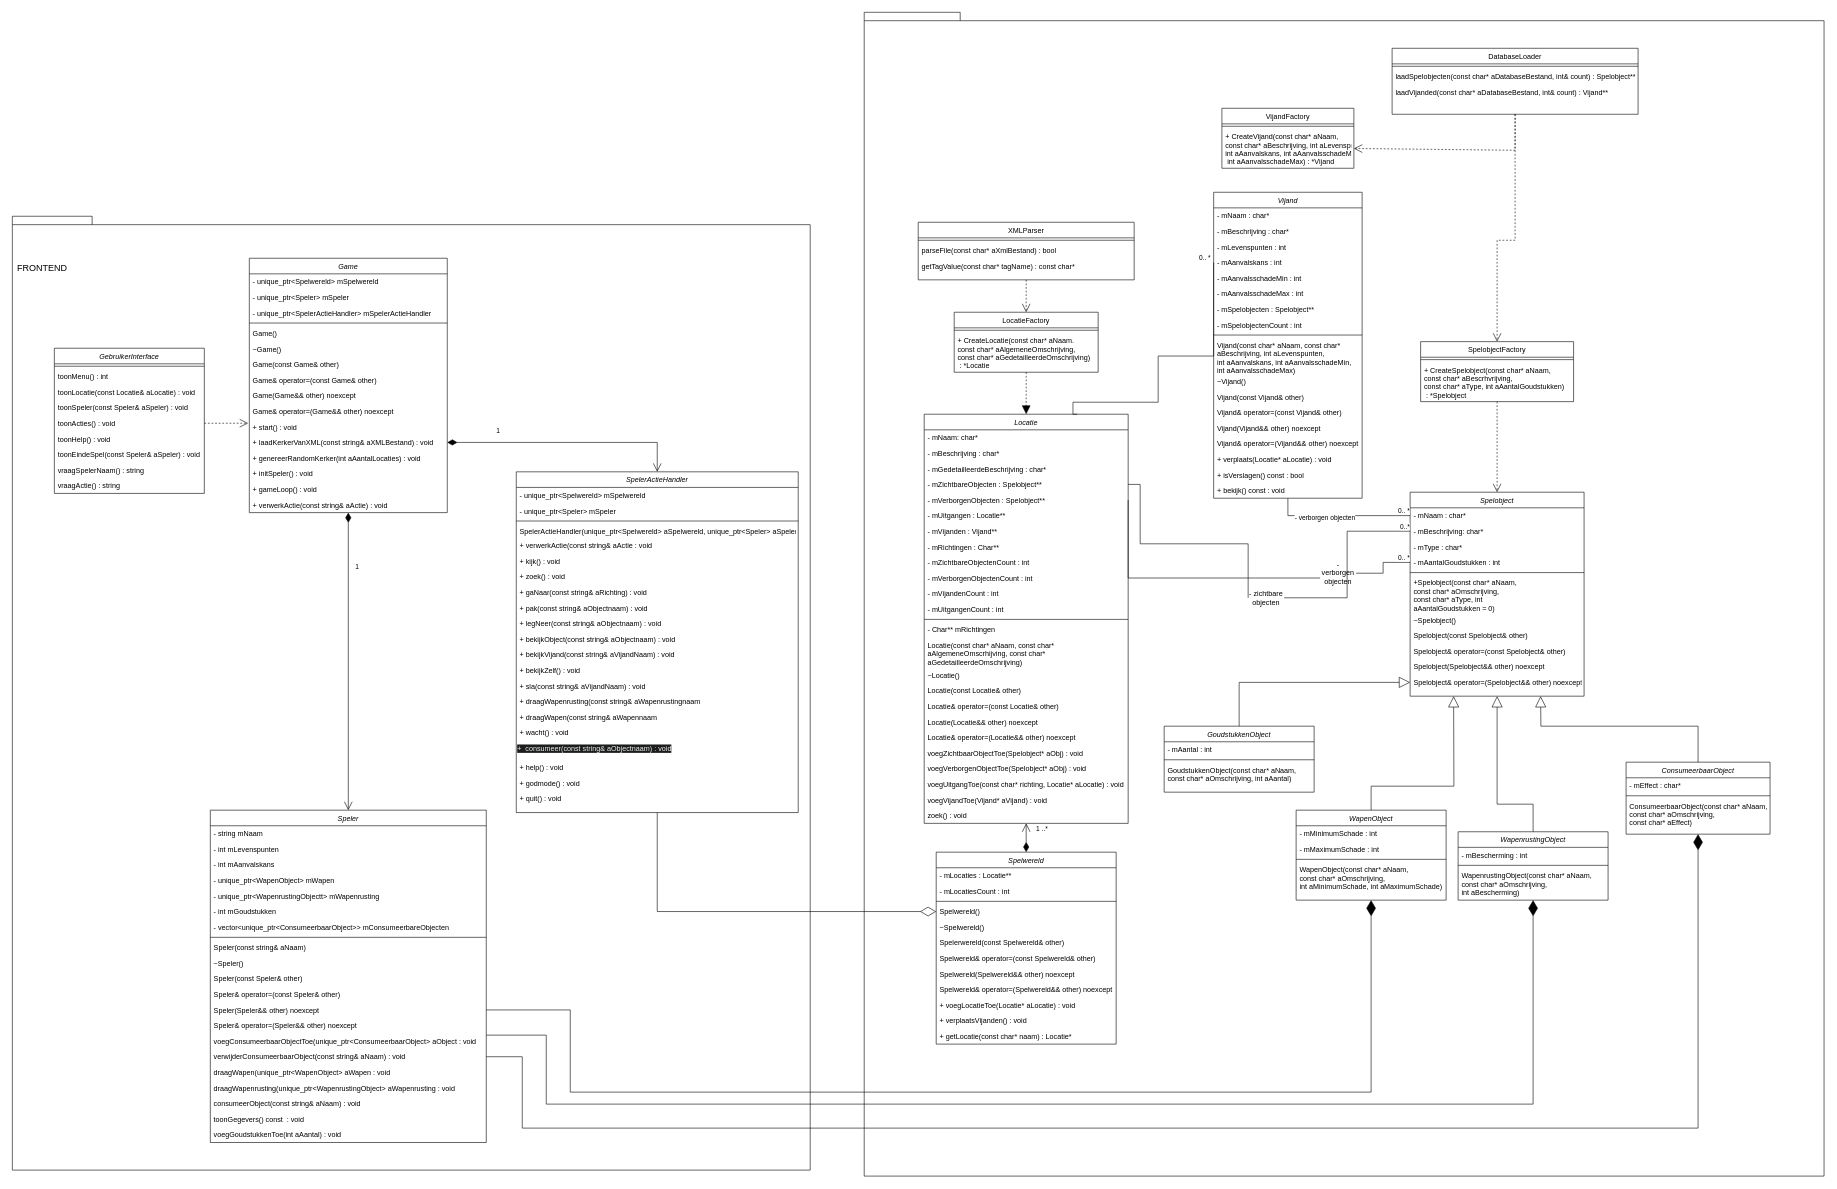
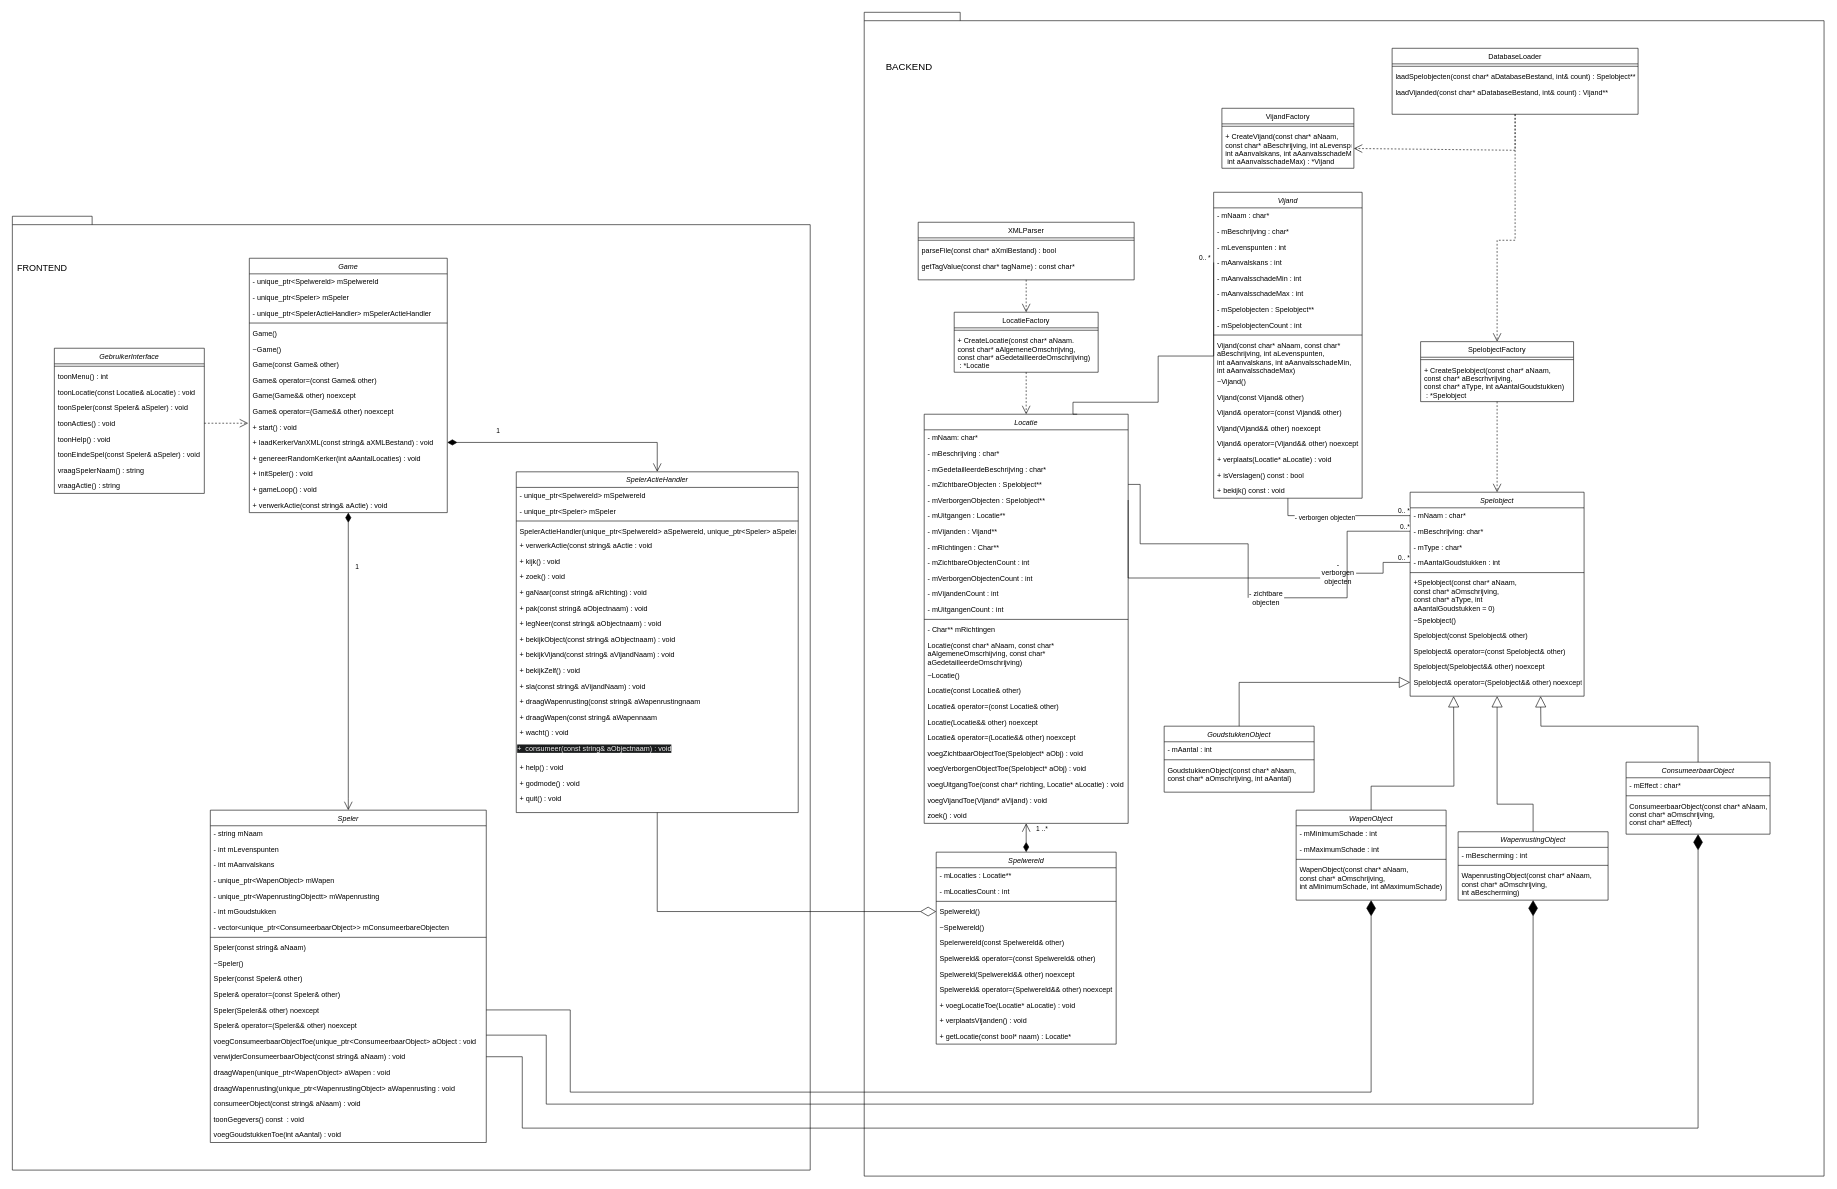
node "BACKEND": added
edge "LocatieFactory" -> "Locatie": arrowhead block -> open
node "+ getLocatie(const char* naam) : Locatie*": label "+ getLocatie(const char* naam) : Locatie*" -> "+ getLocatie(const bool* naam) : Locatie*"
